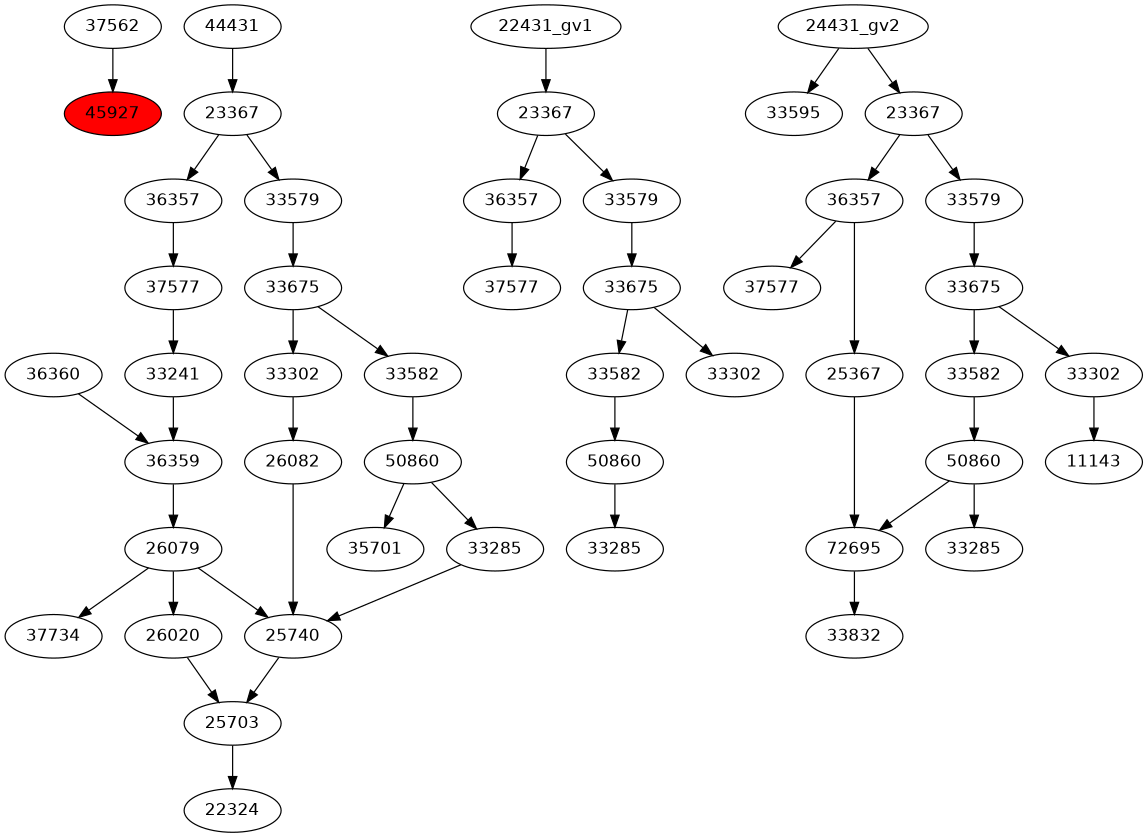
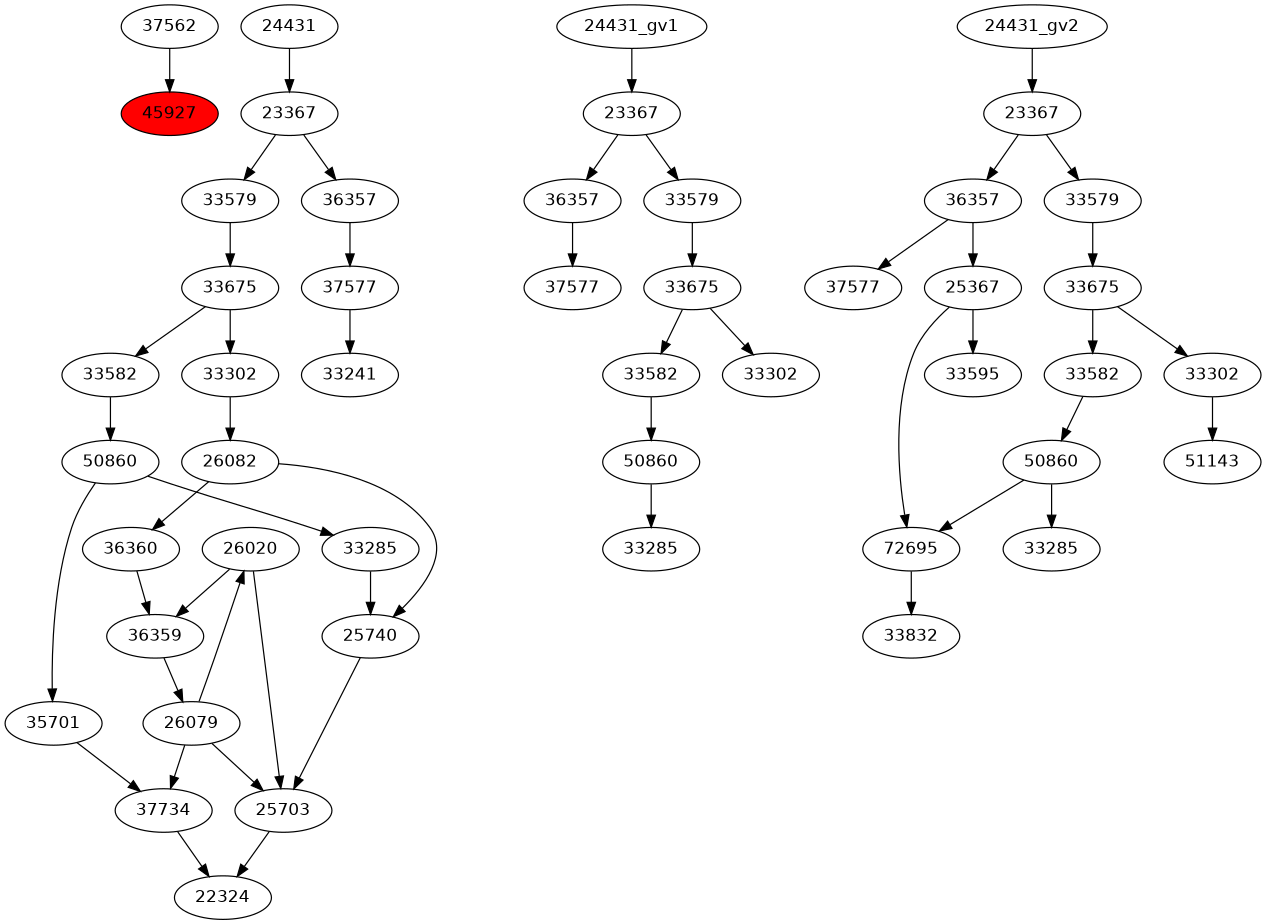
node "44431": label "44431" -> "24431"
node "22431_gv1": label "22431_gv1" -> "24431_gv1"
edge "24431_gv2" -> "33595": now "25367" -> "33595"
edge "33241" -> "36359": now "26020" -> "36359"
node "11143": label "11143" -> "51143"
edge "26082" -> "36360": added
edge "26079" -> "25740": now "26079" -> "25703"
edge "35701" -> "37734": added
edge "37734" -> "22324": added
